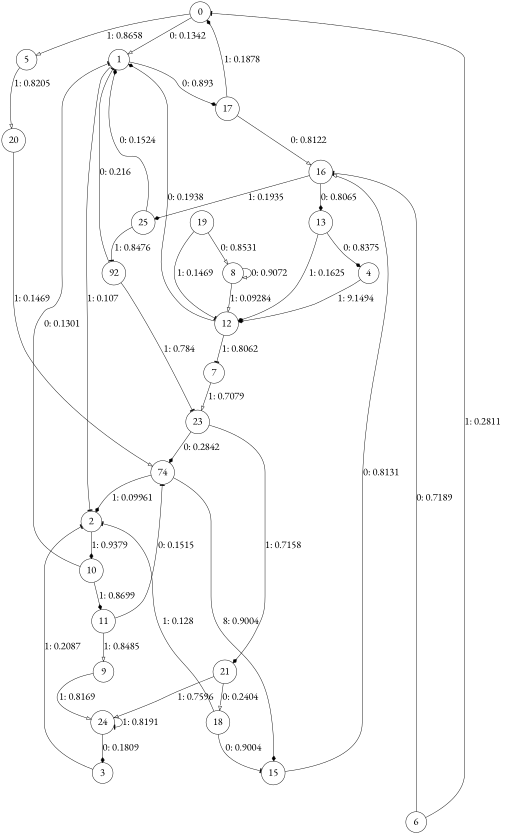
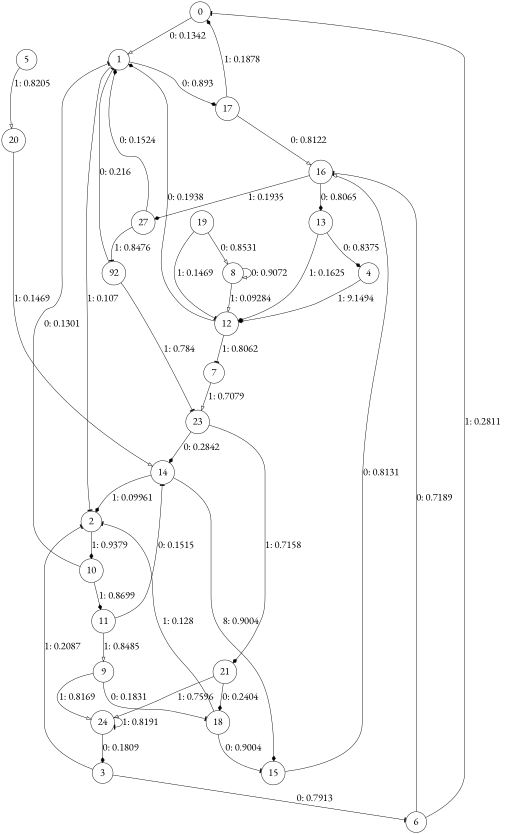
edge "0" -> "5": removed, label "1: 0.8658"
node "25": label "25" -> "27"
node "74": label "74" -> "14"
edge "21" -> "18": arrowhead onormal -> diamond
edge "9" -> "18": added, label "0: 0.1831"
edge "3" -> "6": added, label "0: 0.7913"
